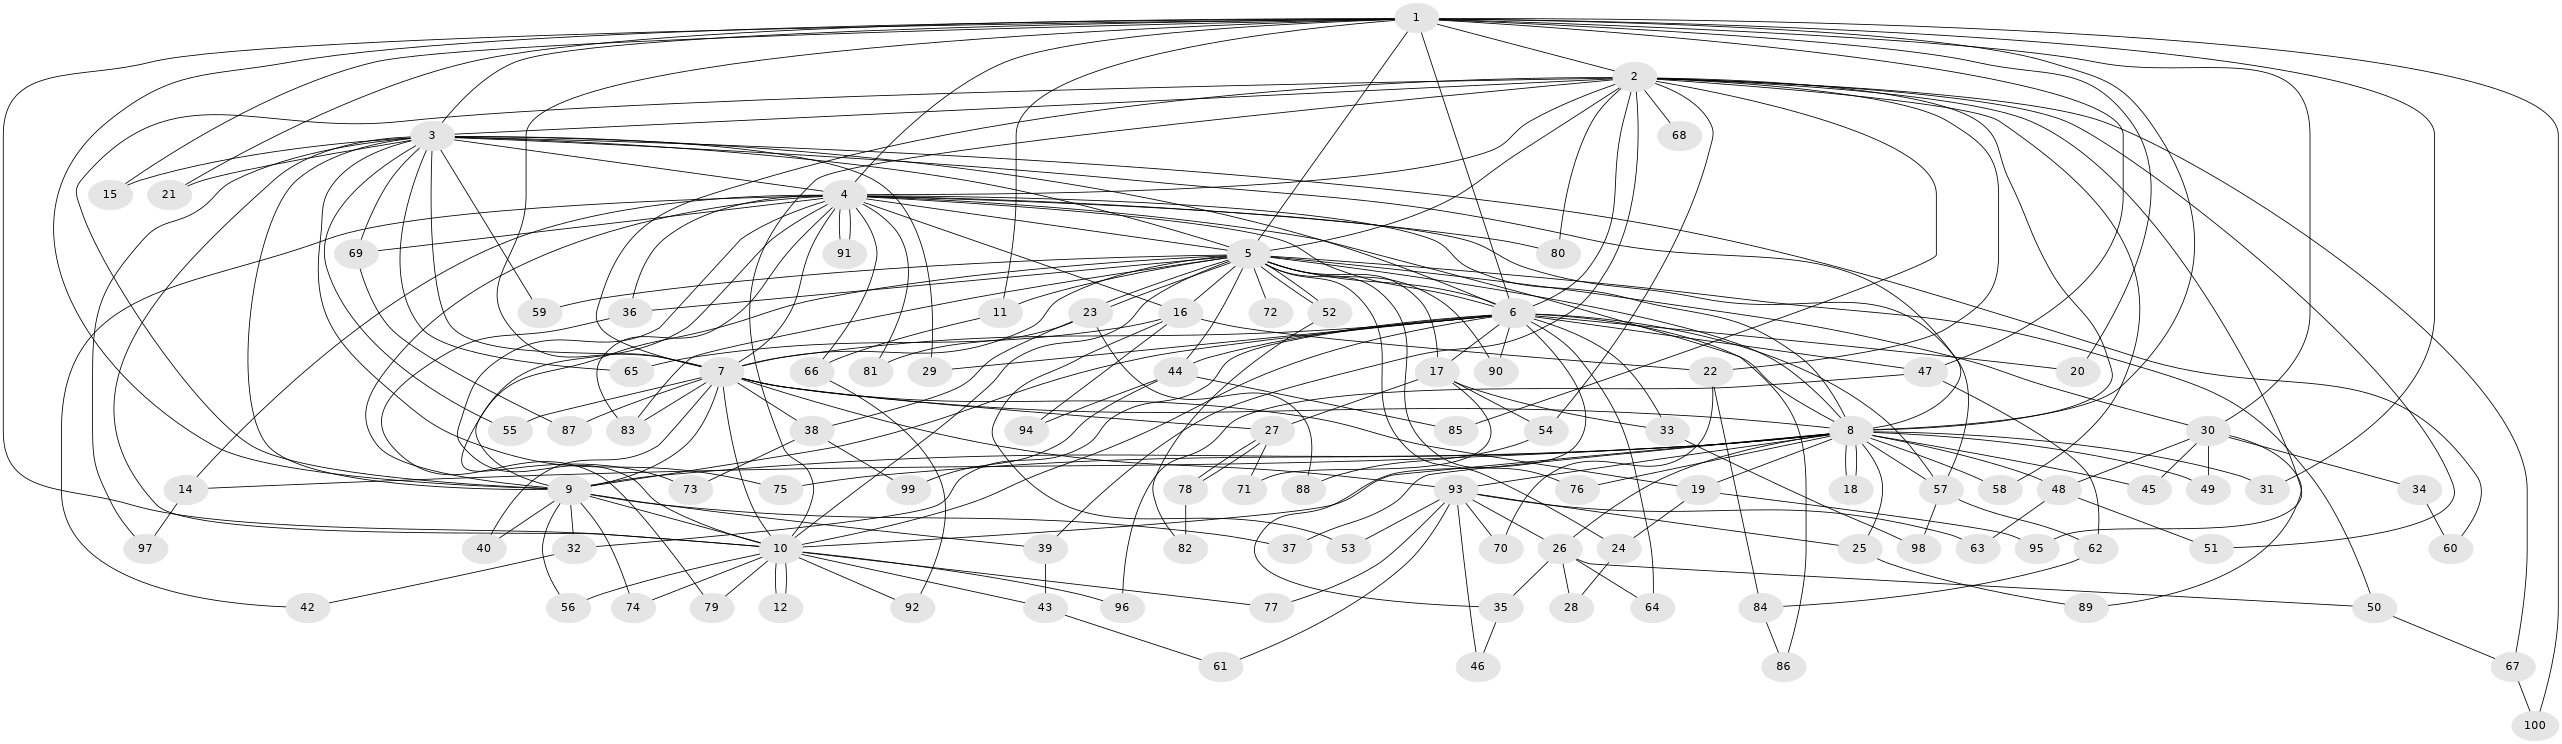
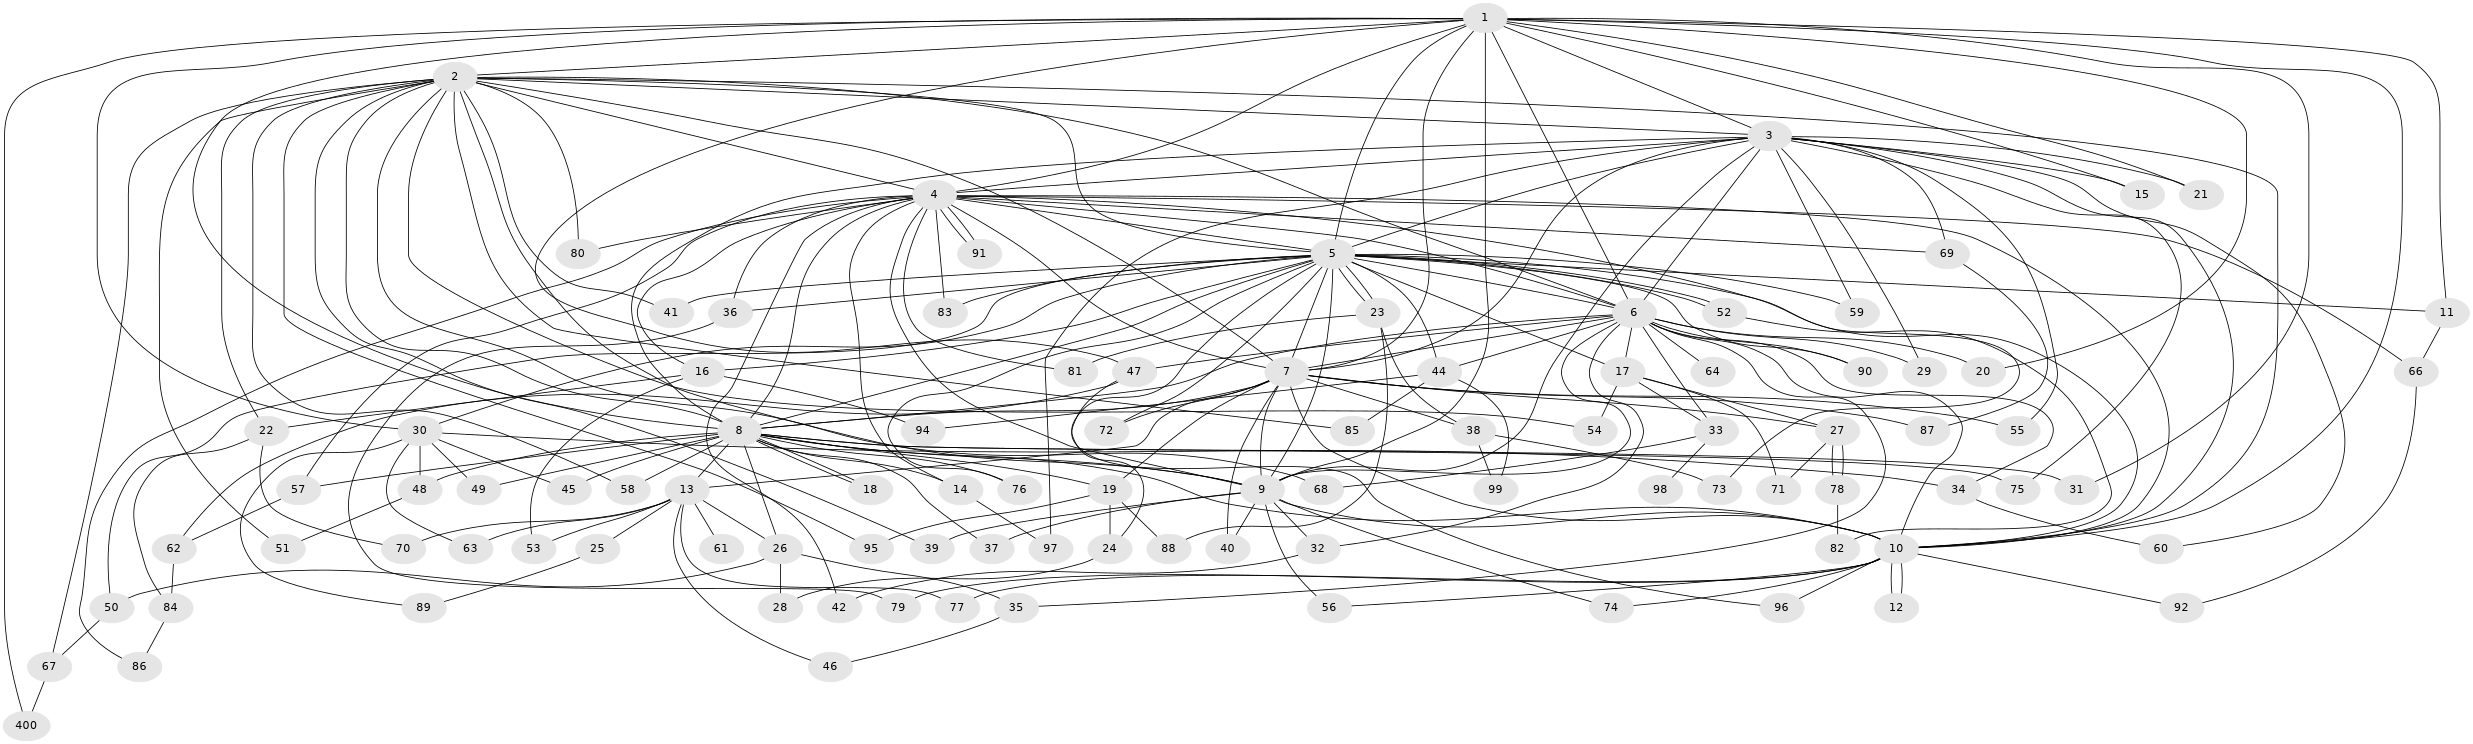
node "41": added
node "65": removed
edge "6" -- "57": now "6" -- "34"
edge "7" -- "83": now "7" -- "72"
edge "54" -- "88": now "19" -- "88"
edge "33" -- "68": added
edge "8" -- "25": removed
node "93": label "93" -> "13"
edge "48" -- "63": now "30" -- "63"
edge "57" -- "98": removed
edge "26" -- "64": removed
node "43": removed
node "100": label "100" -> "400"
